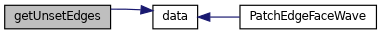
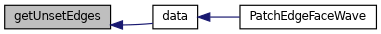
edge "getUnsetEdges" -> "data": reversed
